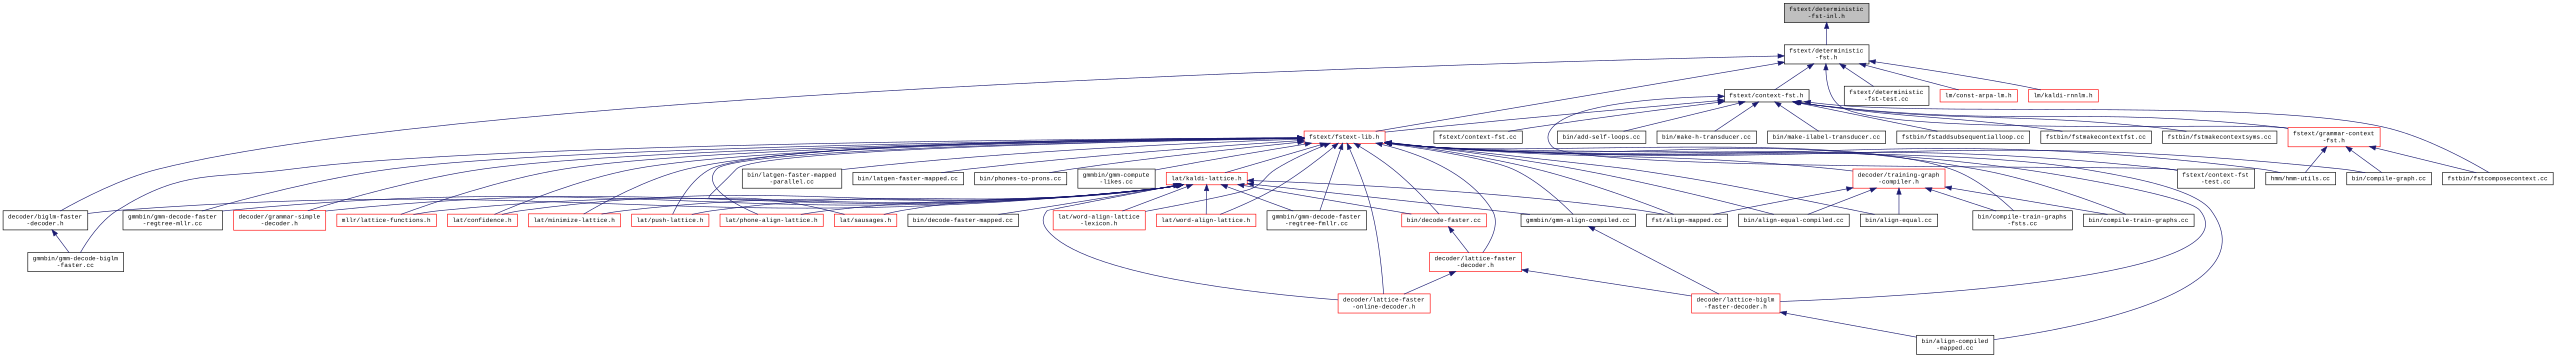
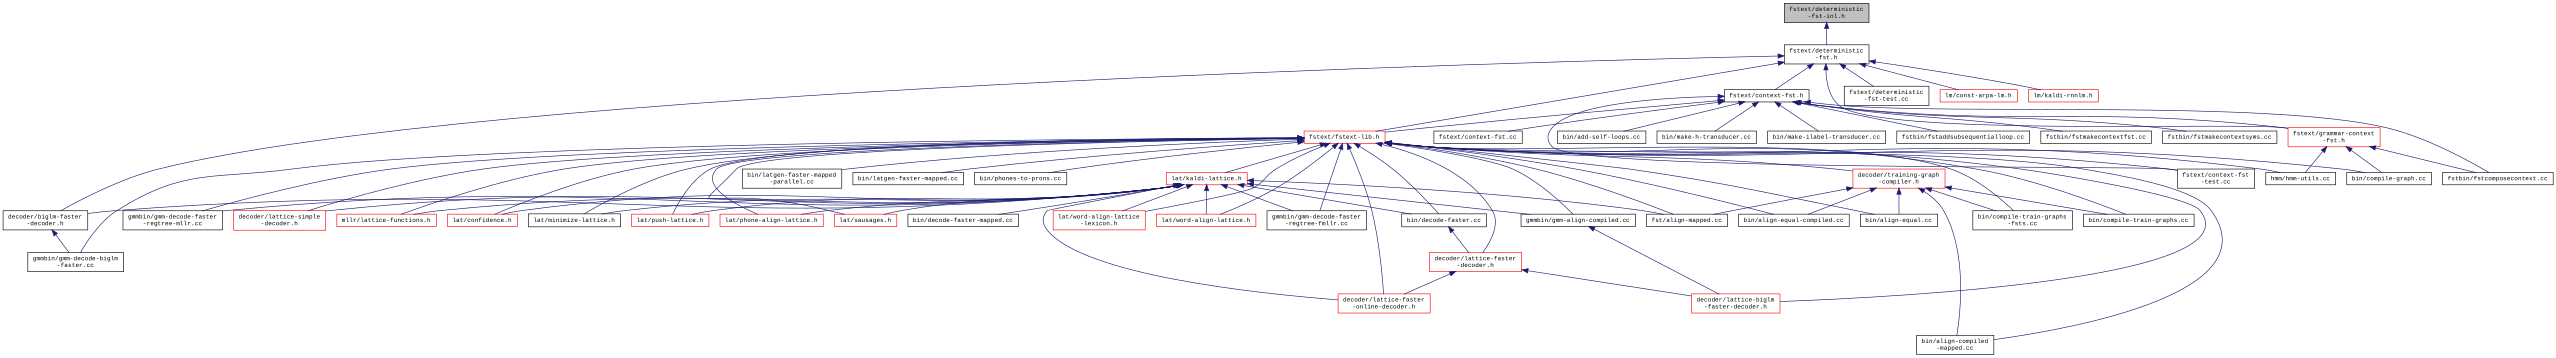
node "gmmbin/gmm-compute -likes.cc": removed
node "decoder/grammar-simple -decoder.h": label "decoder/grammar-simple -decoder.h" -> "decoder/lattice-simple -decoder.h"
node "lat/minimize-lattice.h": color red -> black
node "bin/decode-faster.cc": color red -> black
edge "bin/align-compiled -mapped.cc" -> "decoder/lattice-biglm -faster-decoder.h": now "bin/align-compiled -mapped.cc" -> "decoder/training-graph -compiler.h"
